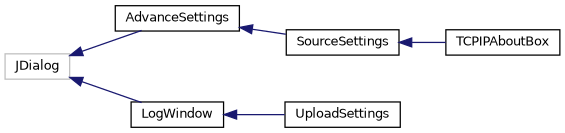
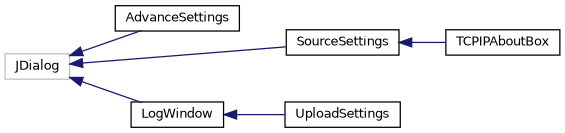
edge "SourceSettings" -> "AdvanceSettings": now "SourceSettings" -> "JDialog"
